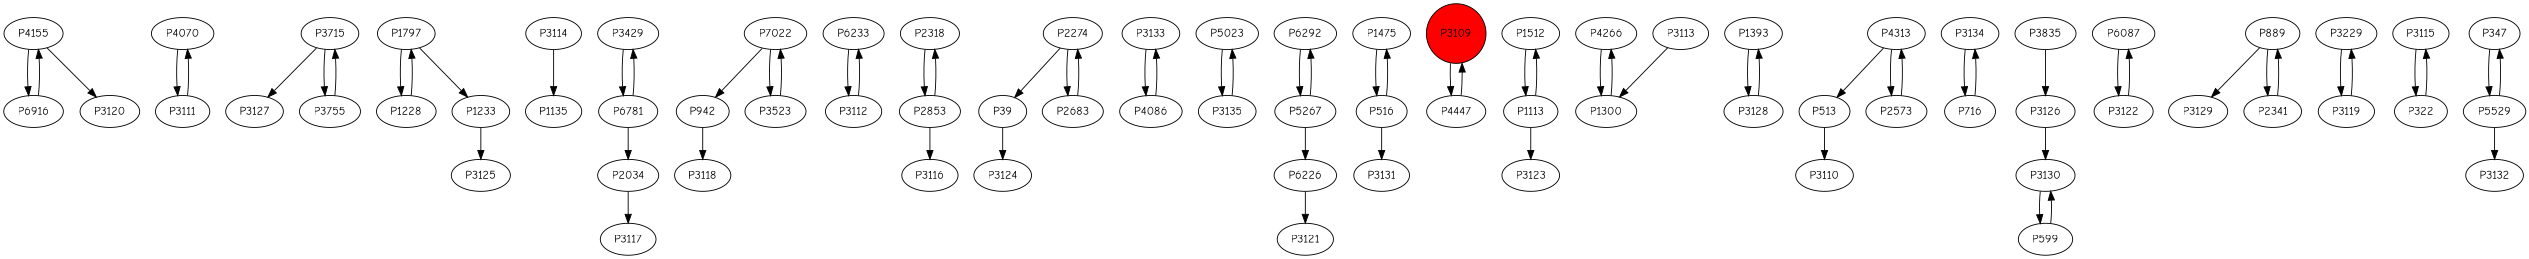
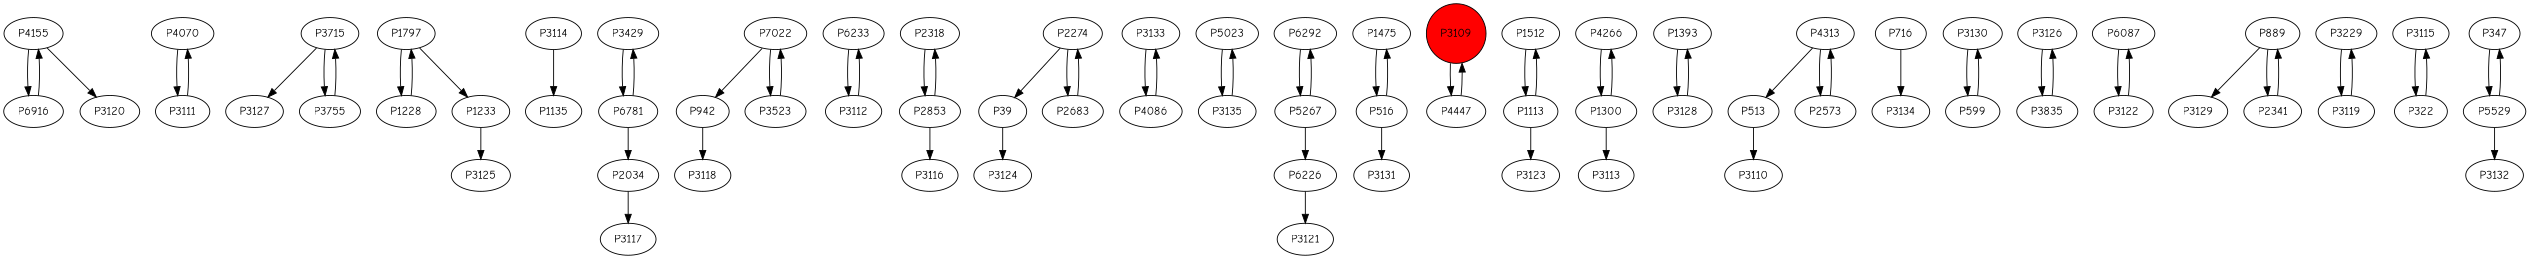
edge "P3134" -> "P716": removed
edge "P3113" -> "P1300": reversed
edge "P3126" -> "P3130": now "P3126" -> "P3835"
